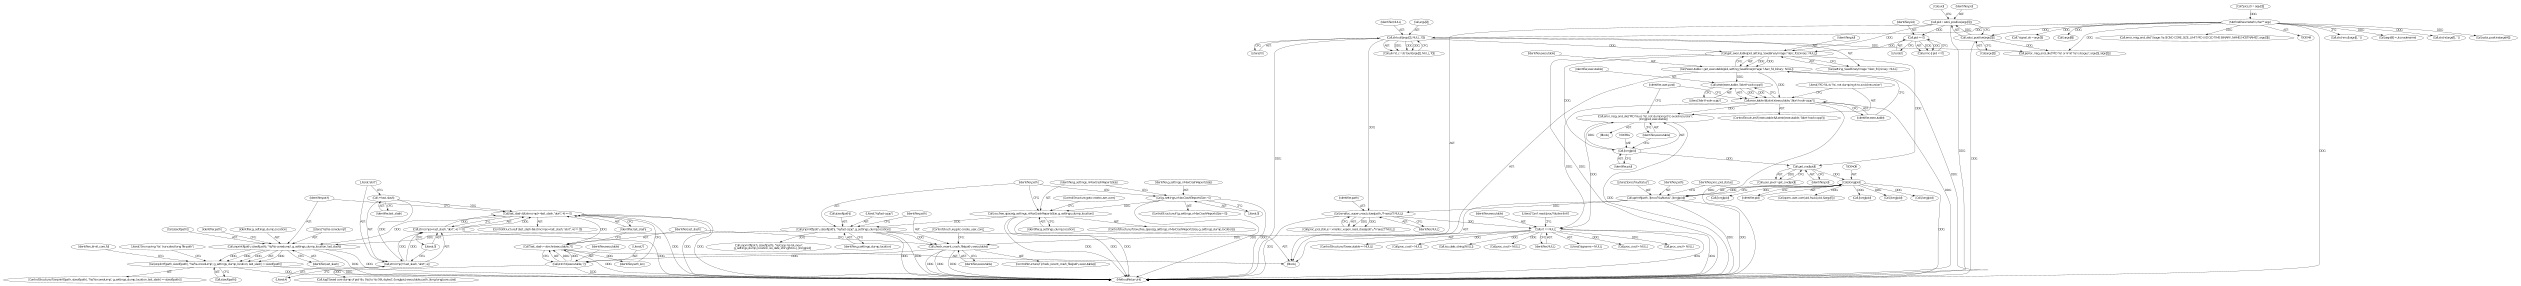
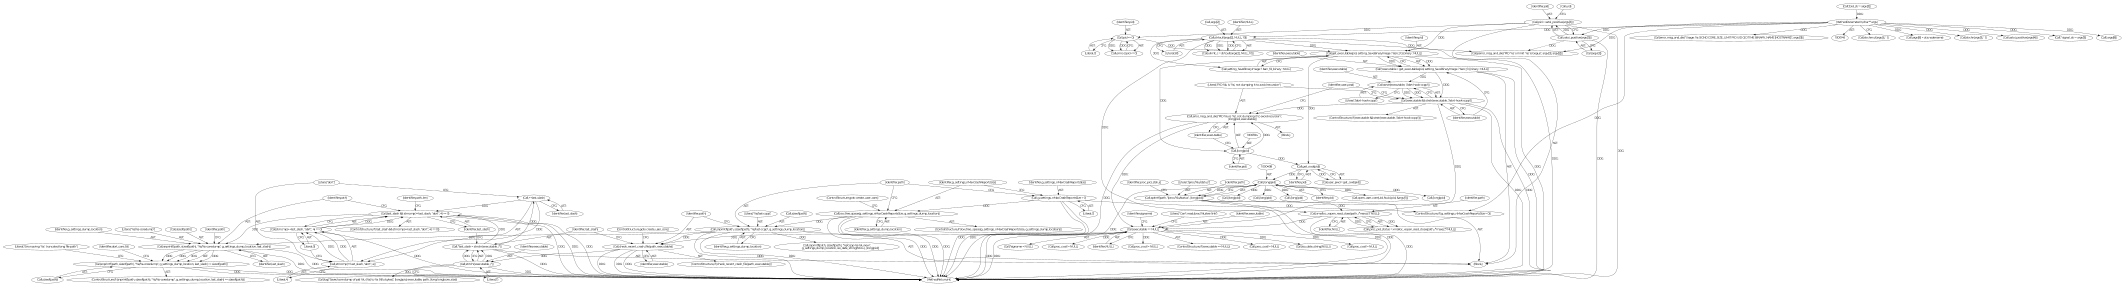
node "(Literal,10)": label "(Literal,10)" -> "(Literal,90)"
edge "(Call,strtoull(argv[2], NULL, 10))" -> "(Call,setting_SaveBinaryImage ? &src_fd_binary : NULL)": label "AST: " -> "DDG: "
edge "(Call,g_settings_nMaxCrashReportsSize > 0)" -> "(ControlStructure,if (g_settings_nMaxCrashReportsSize > 0))": label "AST: " -> "DDG: "
node "(Identifier,signame)": added
node "(Call,int == NULL)": label "(Call,int == NULL)" -> "(Call,executable == NULL)"
node "(Identifier,ulimit_core_fd)": label "(Identifier,ulimit_core_fd)" -> "(Identifier,abrt_core_fd)"
node "(Literal,*signame = NULL)": label "(Literal,*signame = NULL)" -> "(Call,*signame = NULL)"
edge "(Call,*last_slash = strrchr(executable, '/'))" -> "(Identifier,path_len)": now "(Call,*last_slash = strrchr(executable, '/'))" -> "(Call,++last_slash)"
edge "(Call,strrchr(executable, '/'))" -> "(Literal,'/')": added, label "CFG:"
edge "(MethodParameterIn,char** argv)" -> "(MethodReturn,int)": now "(MethodParameterIn,char** argv)" -> "(ControlStructure,if (g_settings_nMaxCrashReportsSize > 0))"
